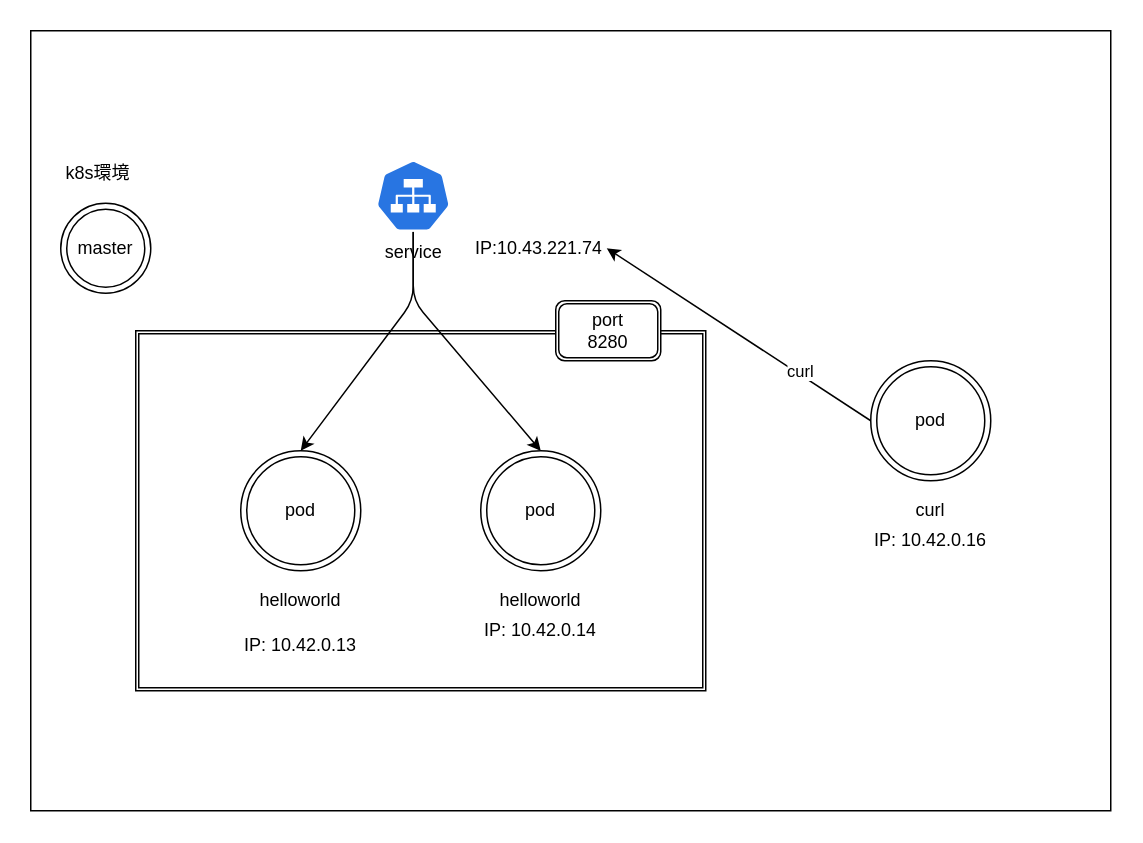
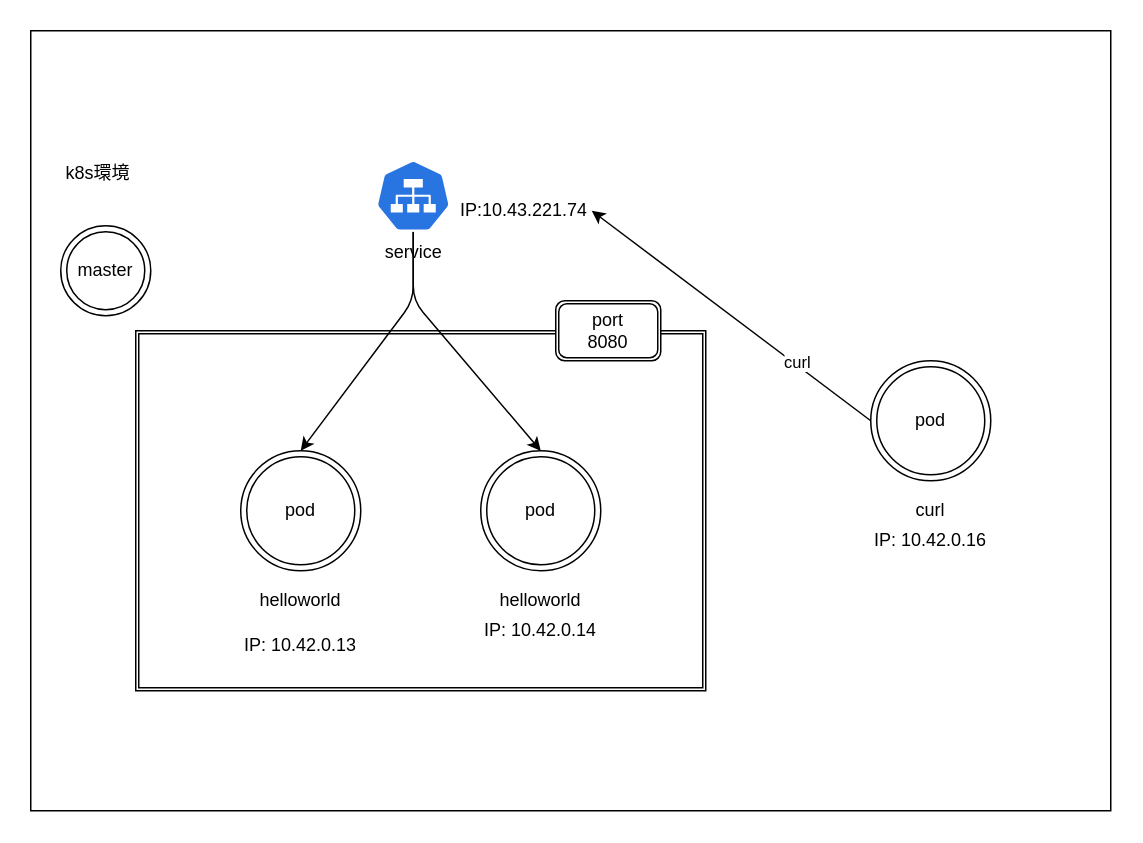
node "master": moved (106, 248) -> (106, 271)
node "IP:10.43.221.74": moved (539, 248) -> (524, 211)
node "port 8280": label "port 8280" -> "port 8080"
